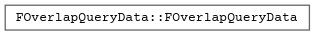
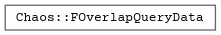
node "FOverlapQueryData::FOverlapQueryData": label "FOverlapQueryData::FOverlapQueryData" -> "Chaos::FOverlapQueryData"
